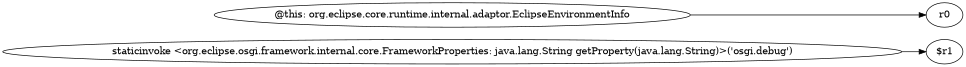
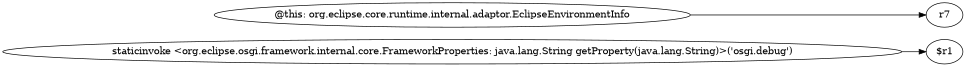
node "r0": label "r0" -> "r7"
